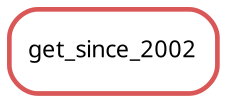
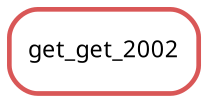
node "get_since_2002": label "get_since_2002" -> "get_get_2002"
